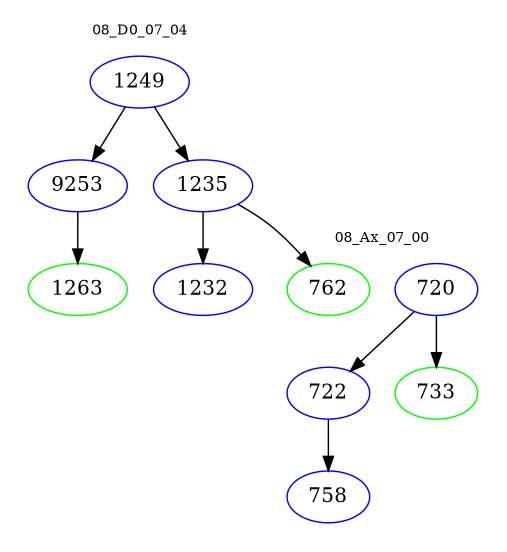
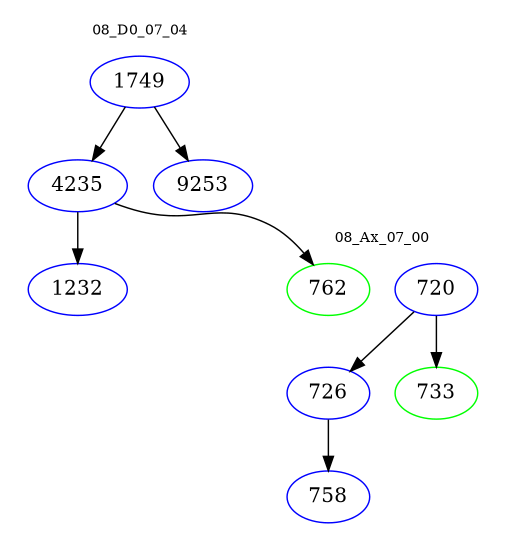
node "1249": label "1249" -> "1749"
node "1235": label "1235" -> "4235"
node "1263": removed
node "722": label "722" -> "726"
